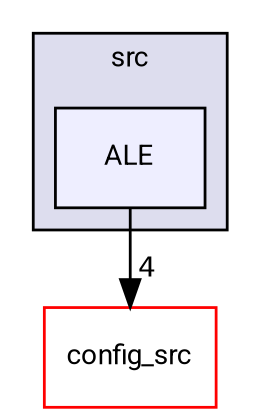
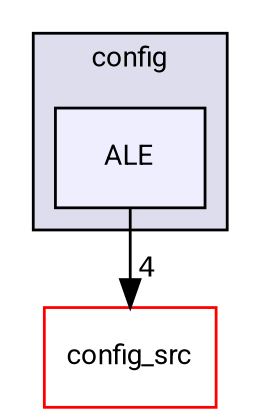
cluster "src": label "src" -> "config"
